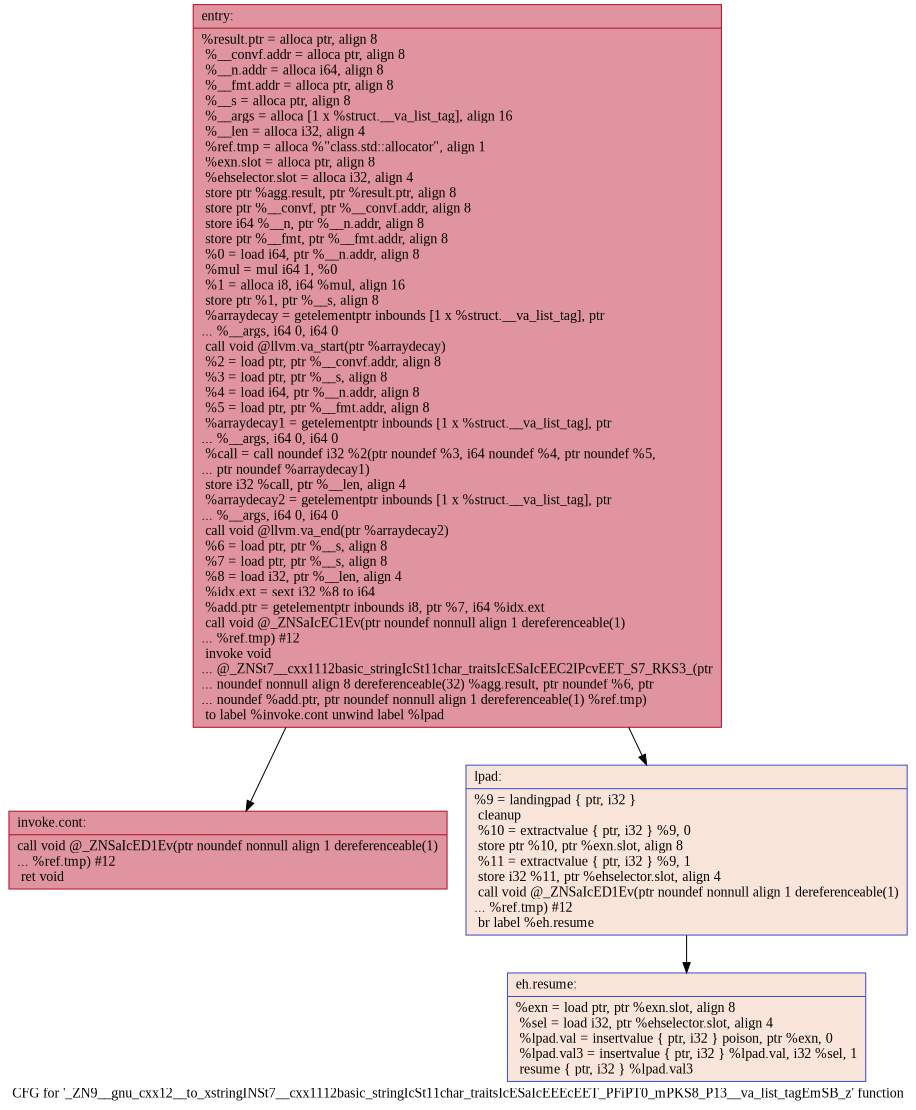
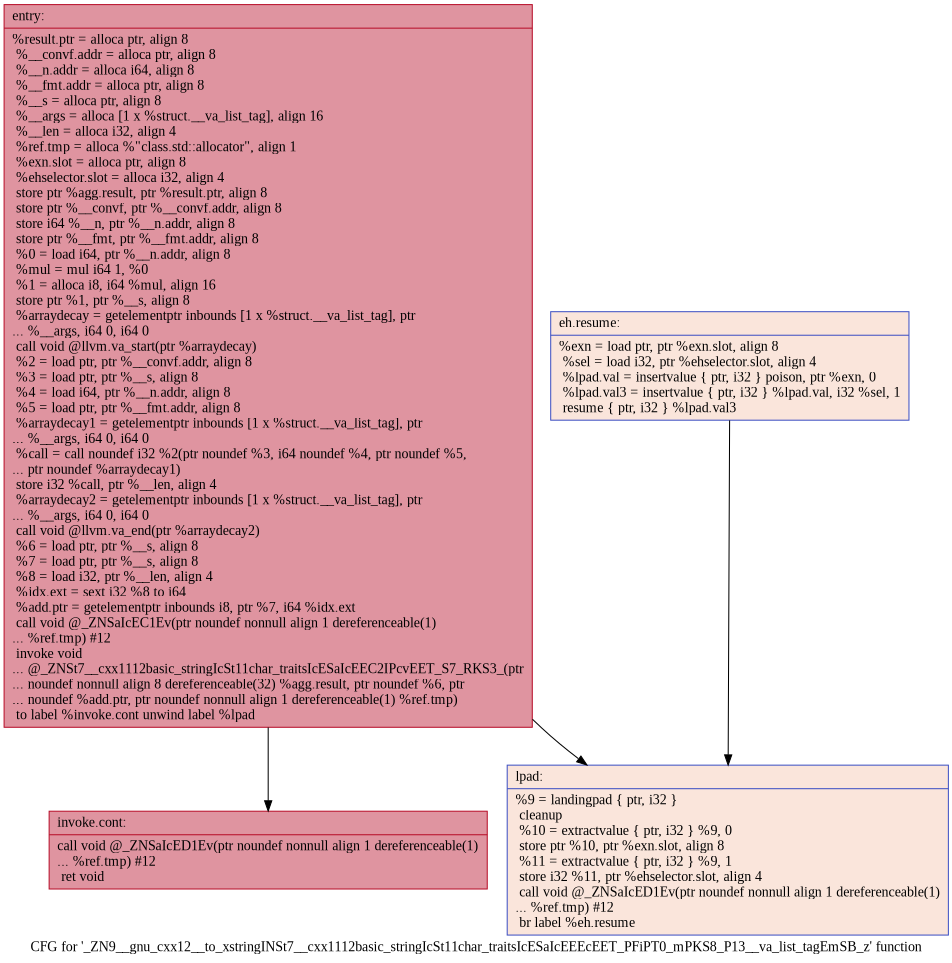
edge "lpad:" -> "eh.resume:": reversed
